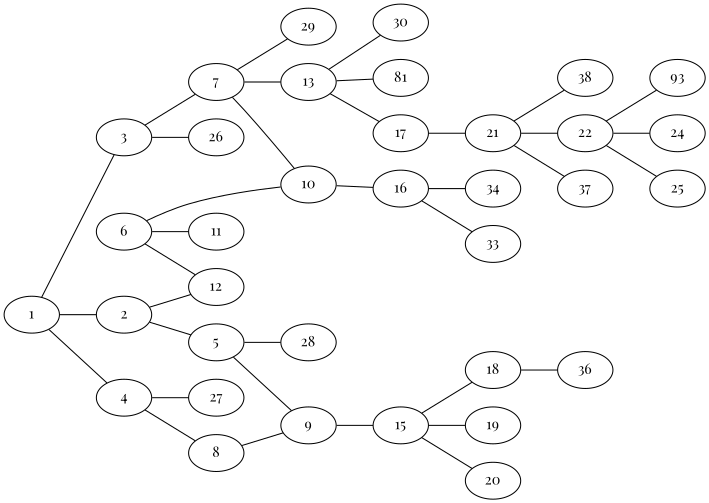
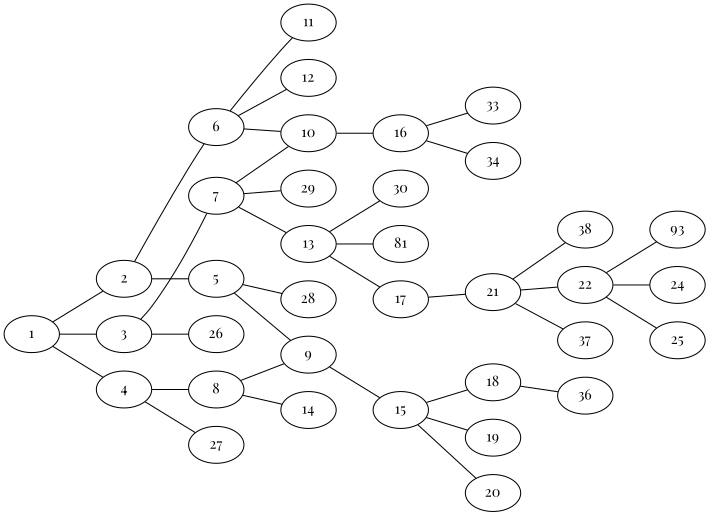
edge "12" -- "2": now "6" -- "2"
node "14": added
